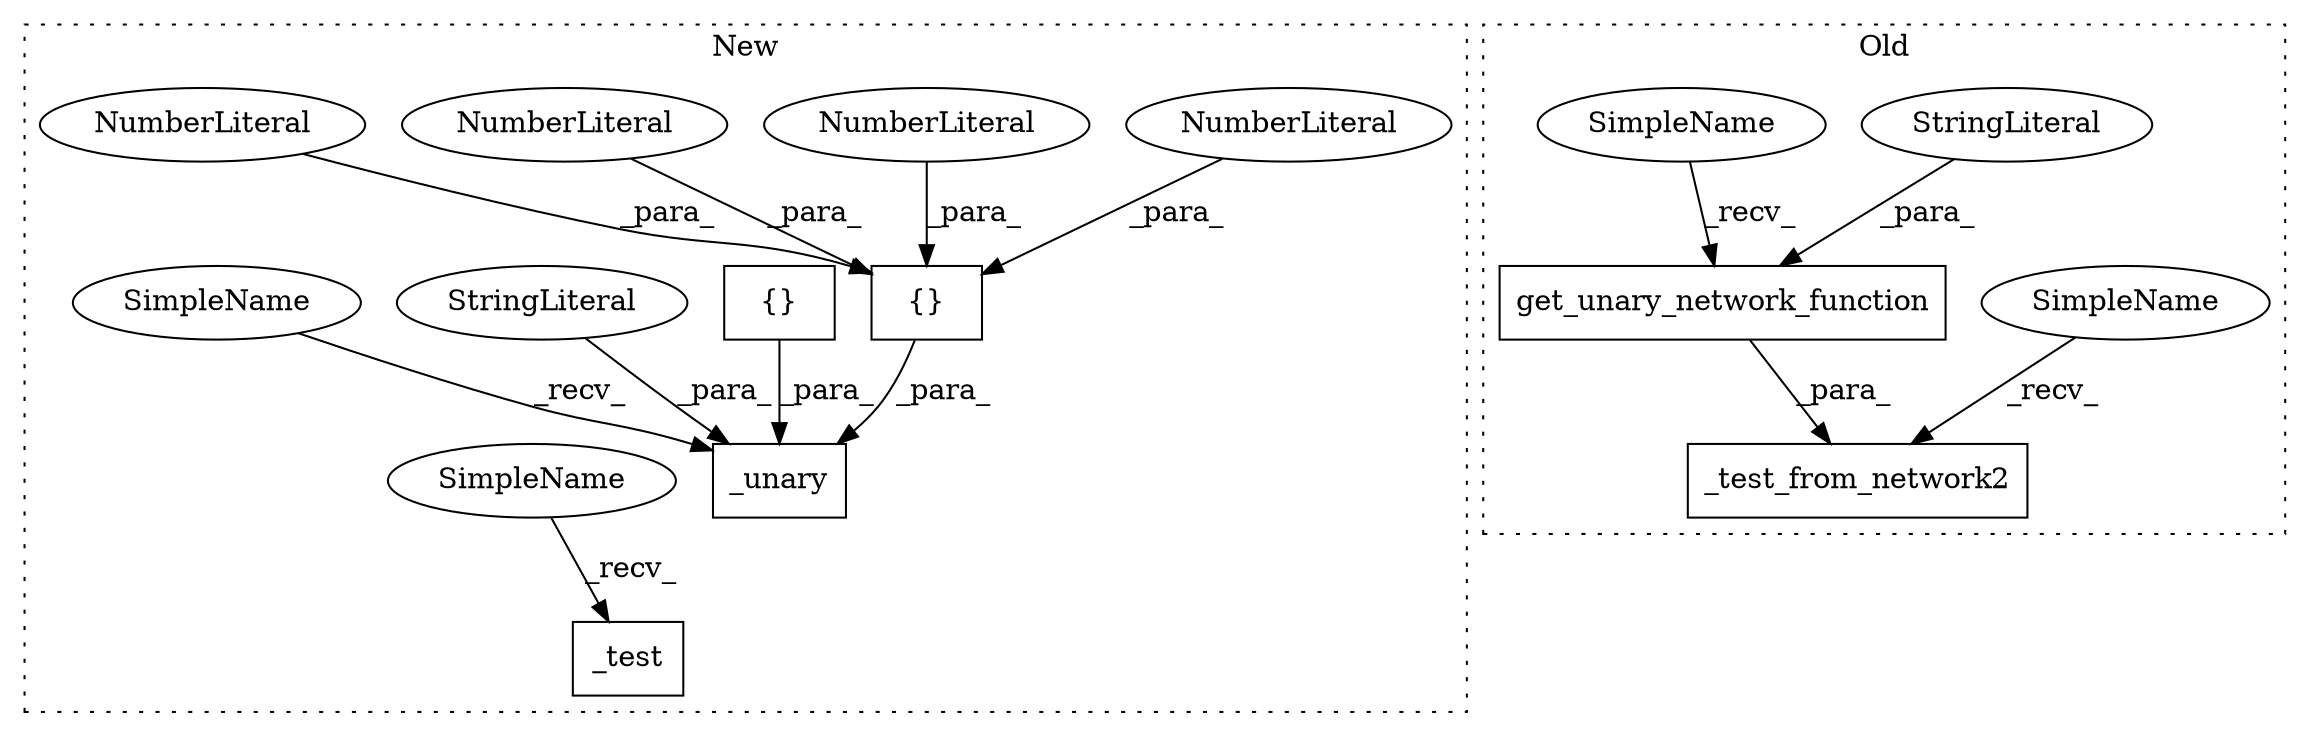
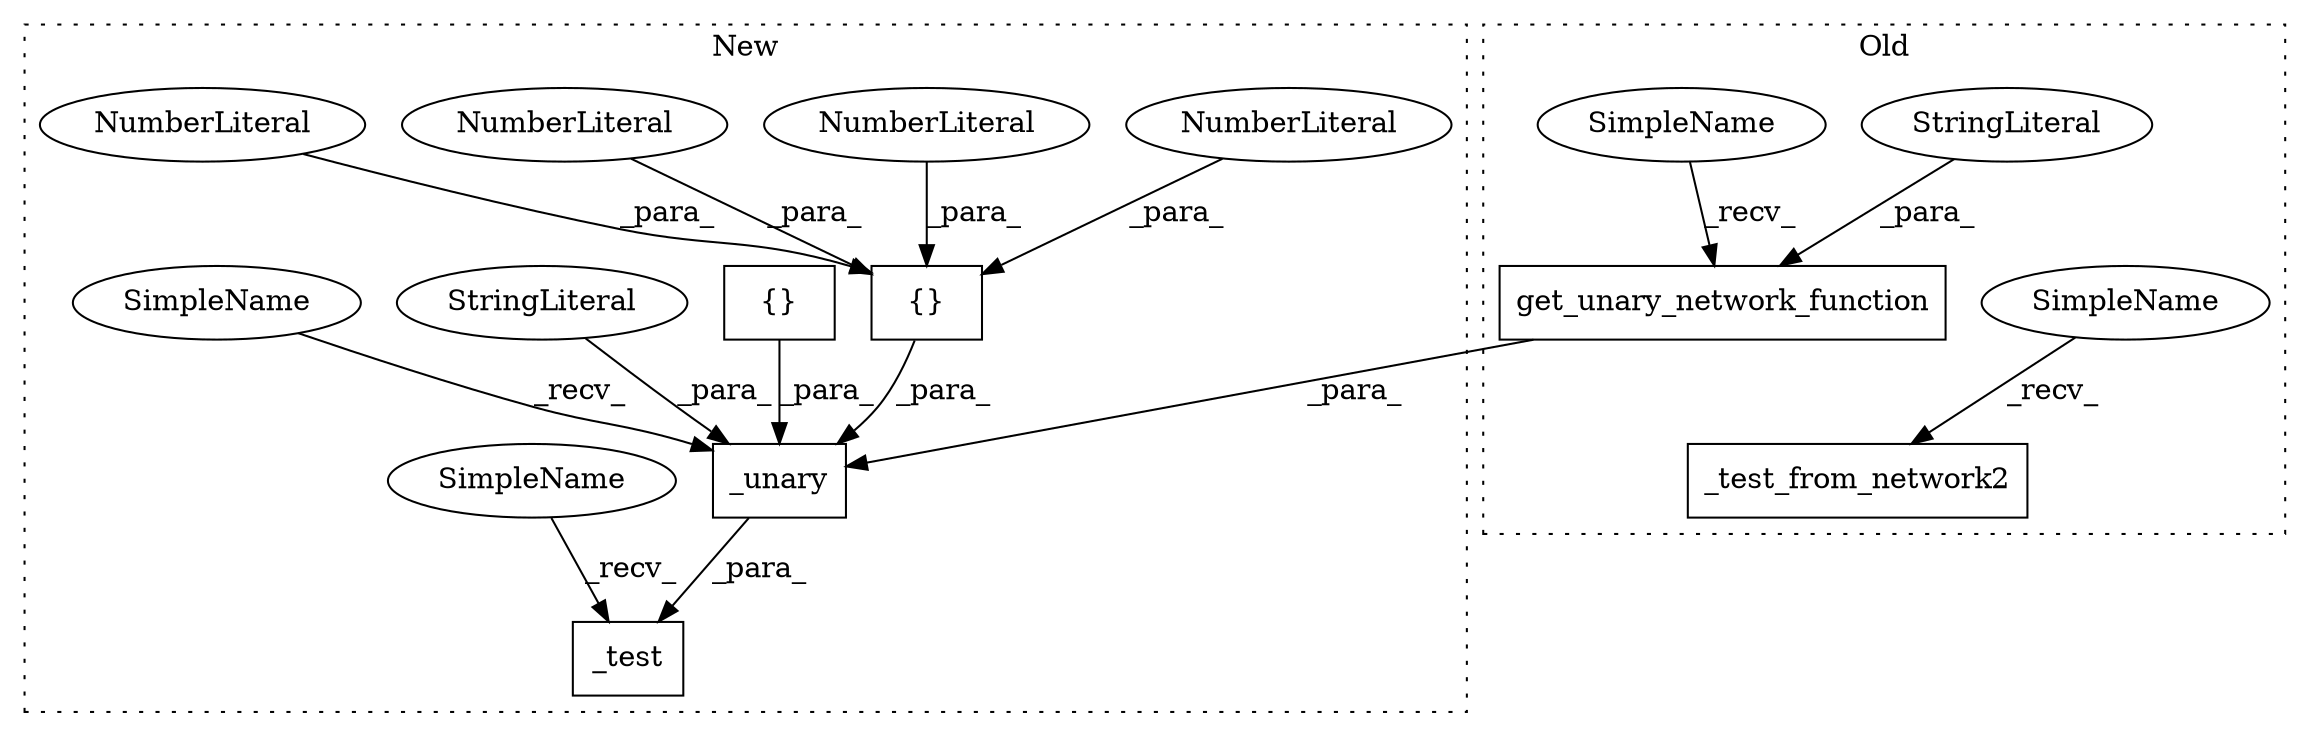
edge "get_unary_network_function" -> "_test_from_network2": now "get_unary_network_function" -> "_unary"
edge "_unary" -> "_test": added, label "_para_"
